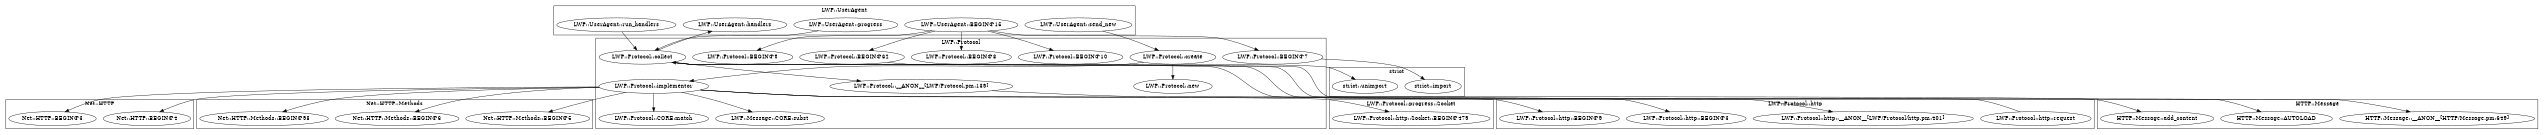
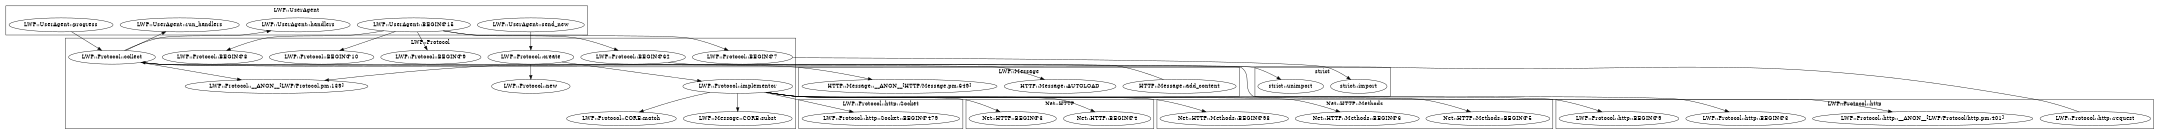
edge "LWP::UserAgent::run_handlers" -> "LWP::Protocol::collect": reversed
edge "LWP::Protocol::__ANON__[LWP/Protocol.pm:139]" -> "HTTP::Message::add_content": reversed
cluster "LWP::Protocol::progress::Socket": label "LWP::Protocol::progress::Socket" -> "LWP::Protocol::http::Socket"
cluster "HTTP::Message": label "HTTP::Message" -> "LWP::Message"
